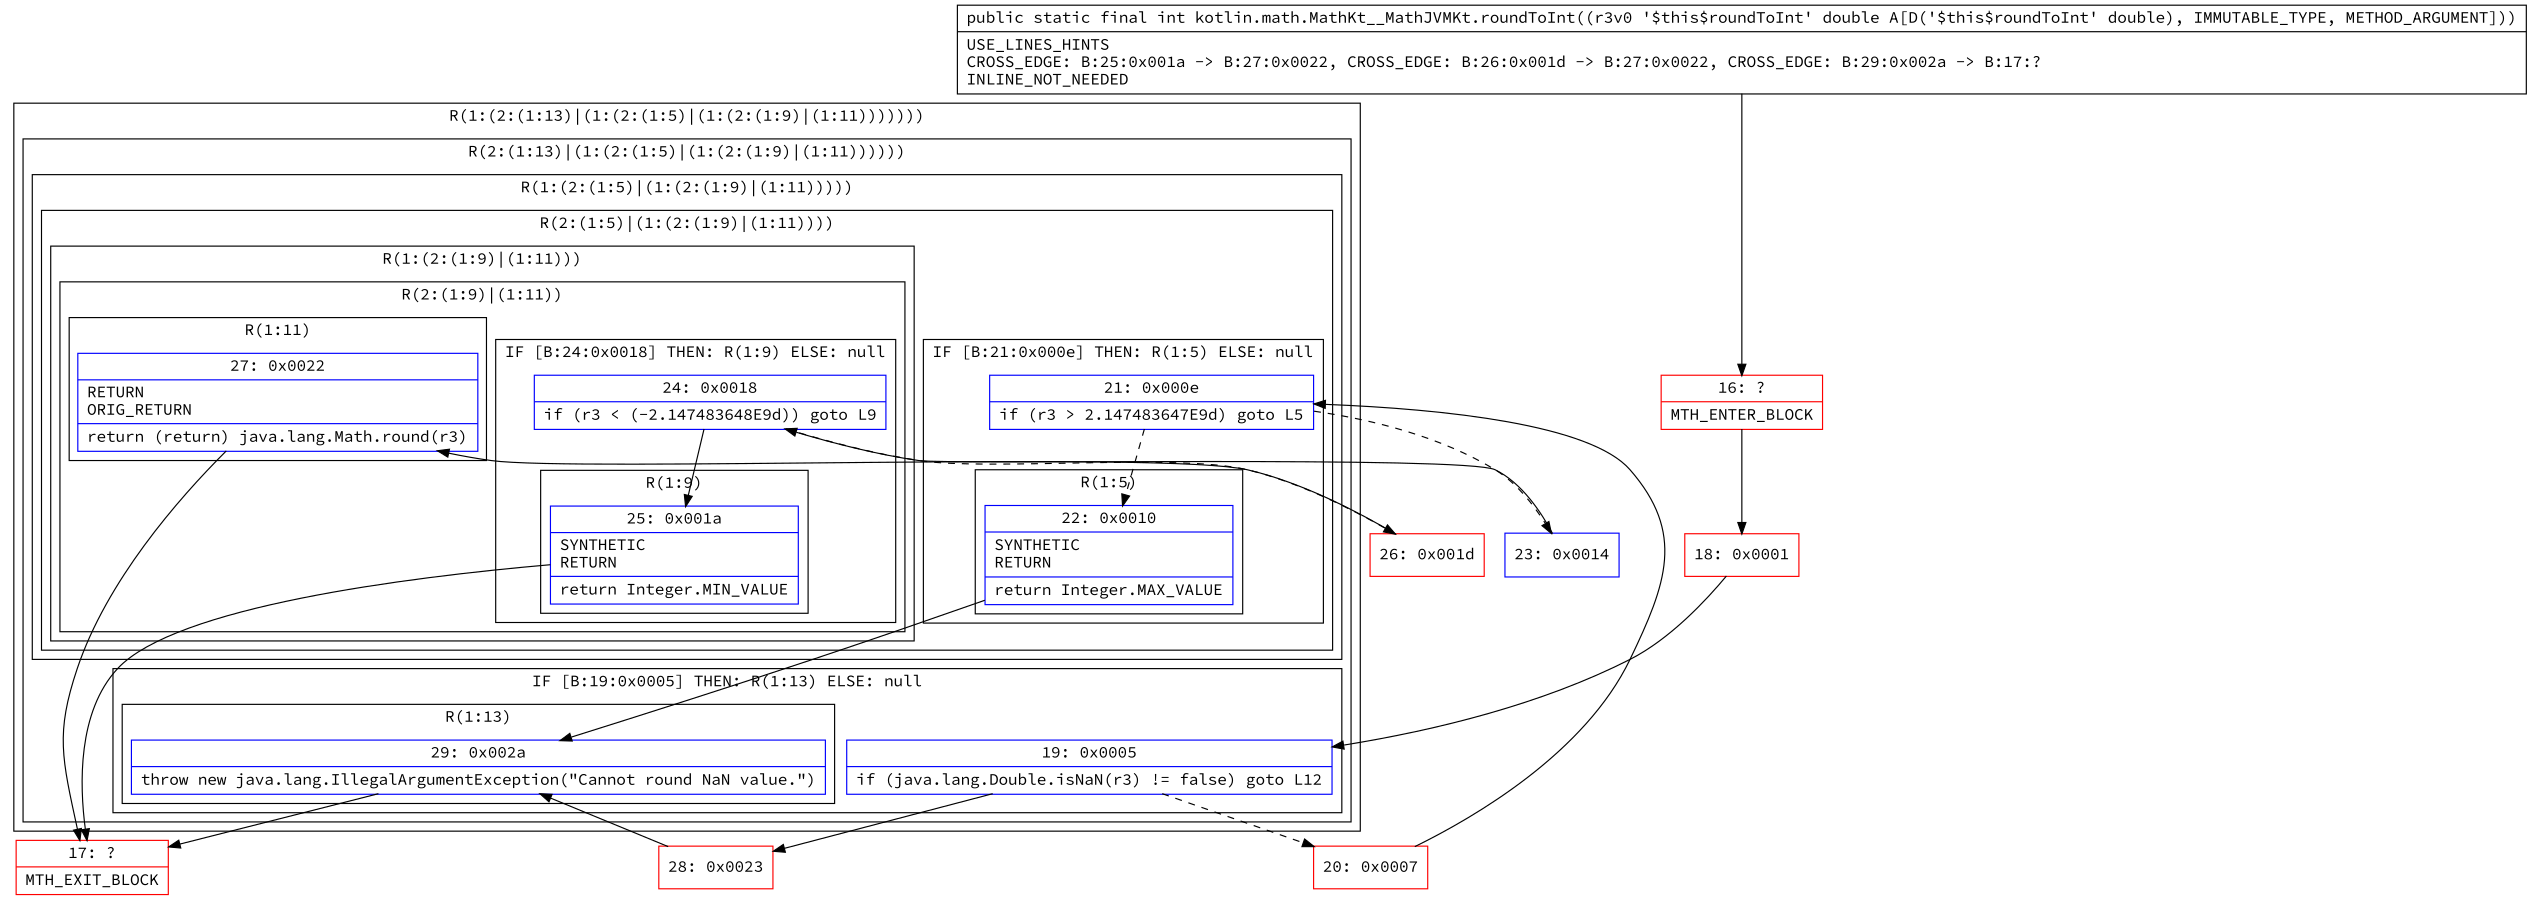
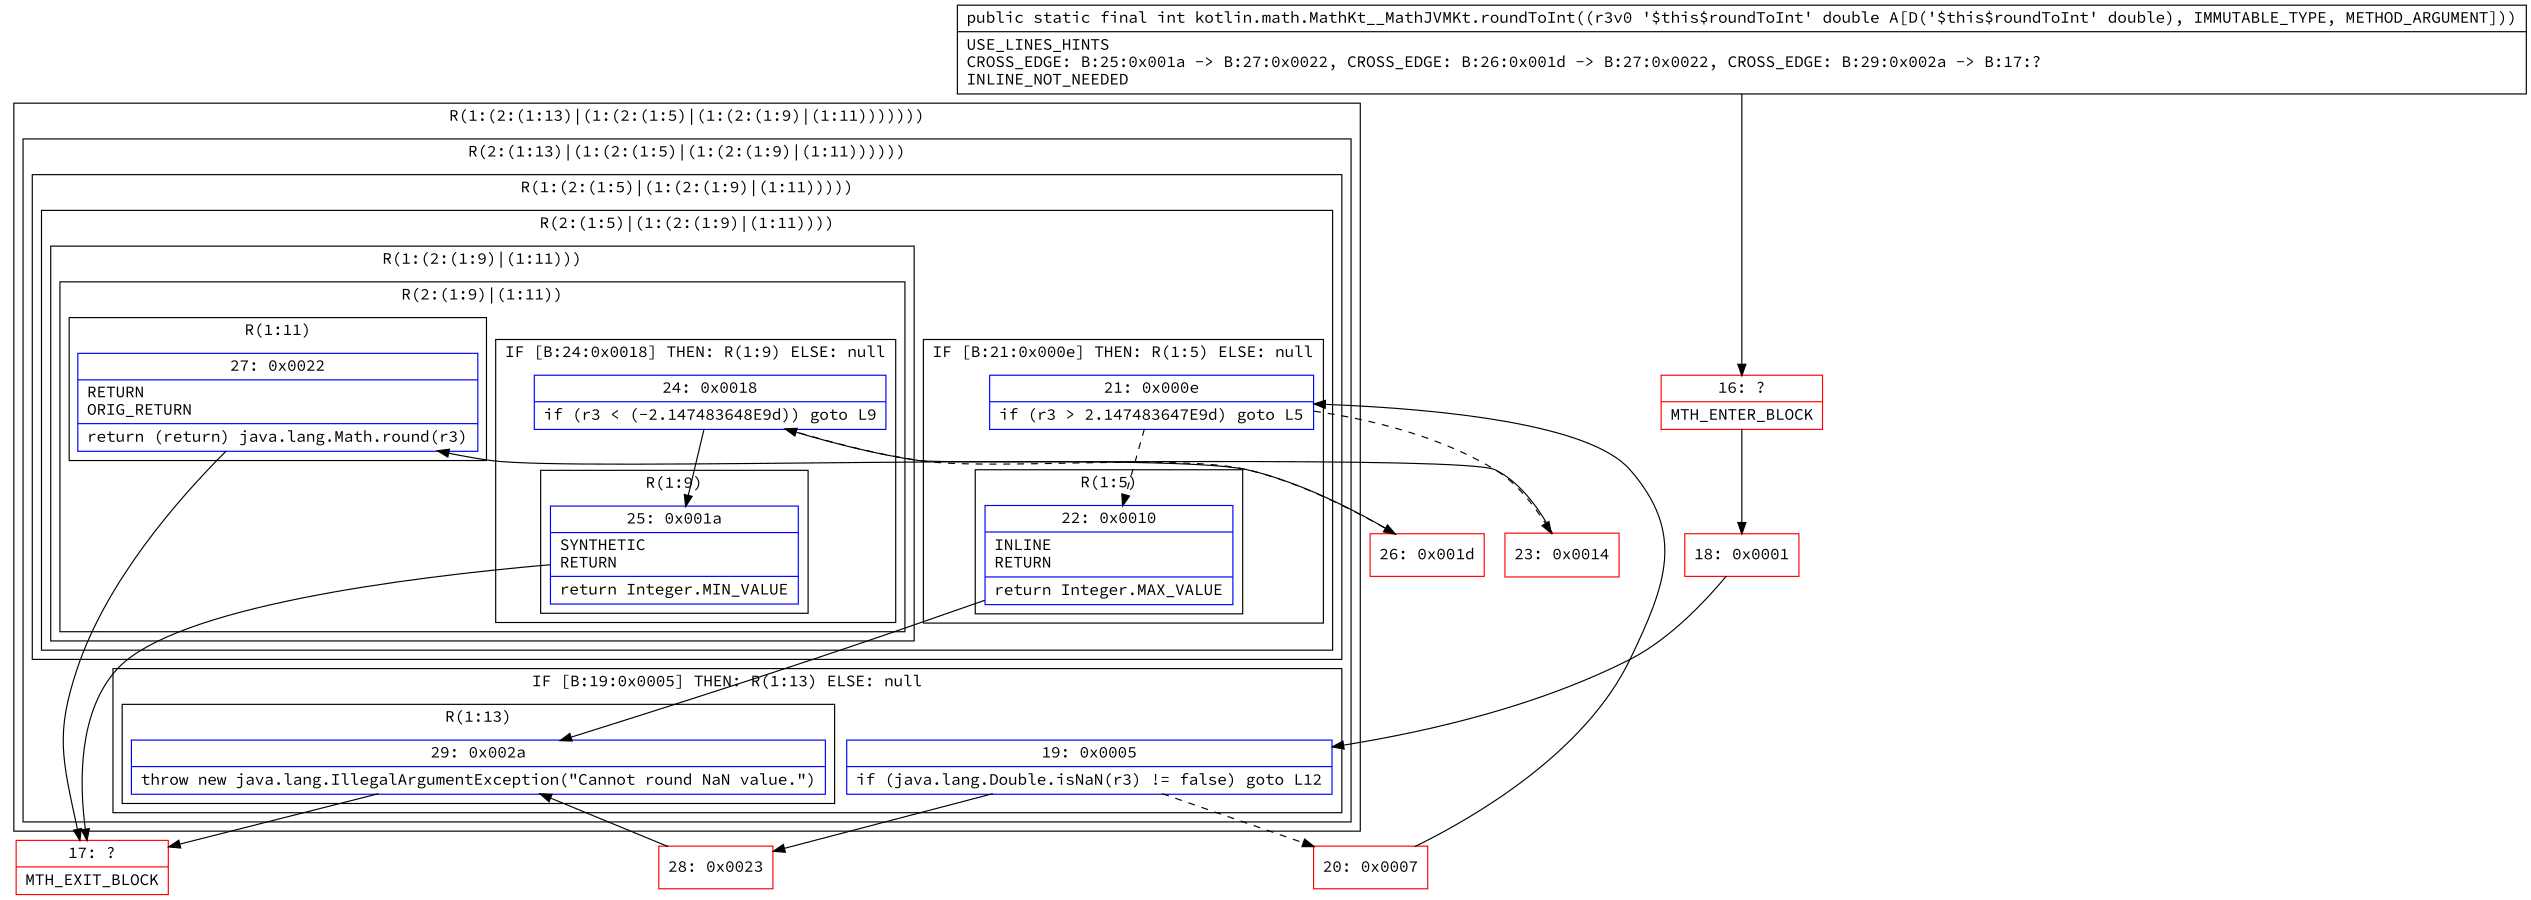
node "22: 0x0010": text "SYNTHETIC" -> "INLINE"
node "23: 0x0014": color blue -> red
